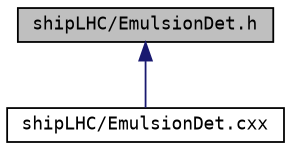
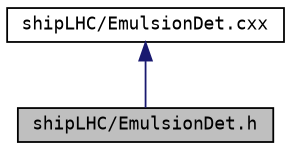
edge "shipLHC/EmulsionDet.cxx" -> "shipLHC/EmulsionDet.h": reversed
